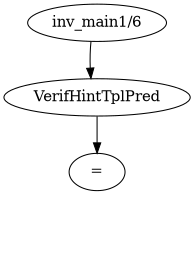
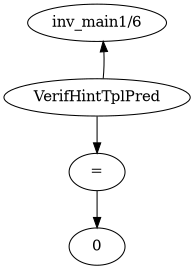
edge "inv_main1/6" -> "VerifHintTplPred": reversed
node "0": added
